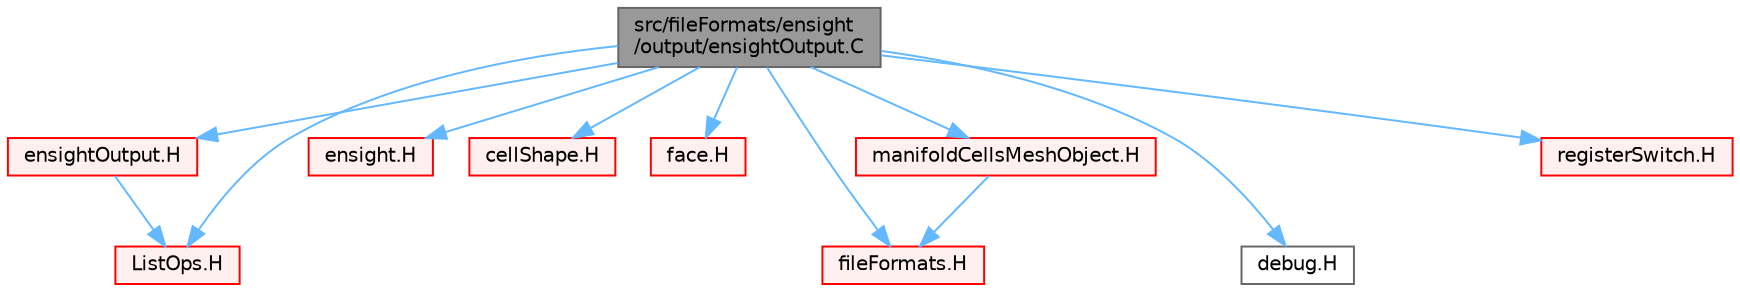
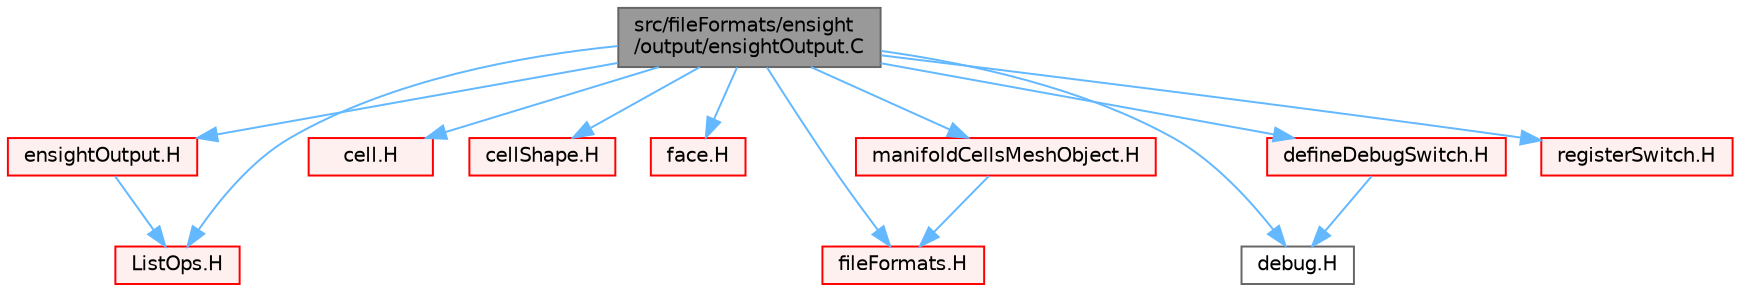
node "ensight.H": label "ensight.H" -> "cell.H"
node "defineDebugSwitch.H": added
